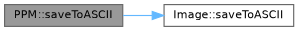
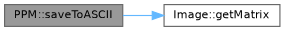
node "Image::saveToASCII": label "Image::saveToASCII" -> "Image::getMatrix"
